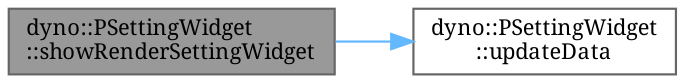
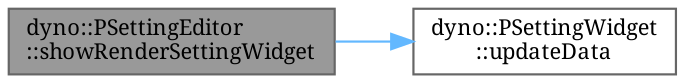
node "dyno::PSettingWidget ::showRenderSettingWidget": label "dyno::PSettingWidget ::showRenderSettingWidget" -> "dyno::PSettingEditor ::showRenderSettingWidget"
